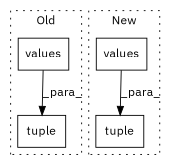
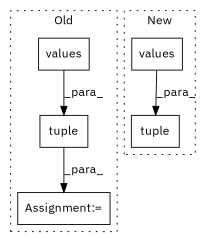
node "Assignment:=": added
